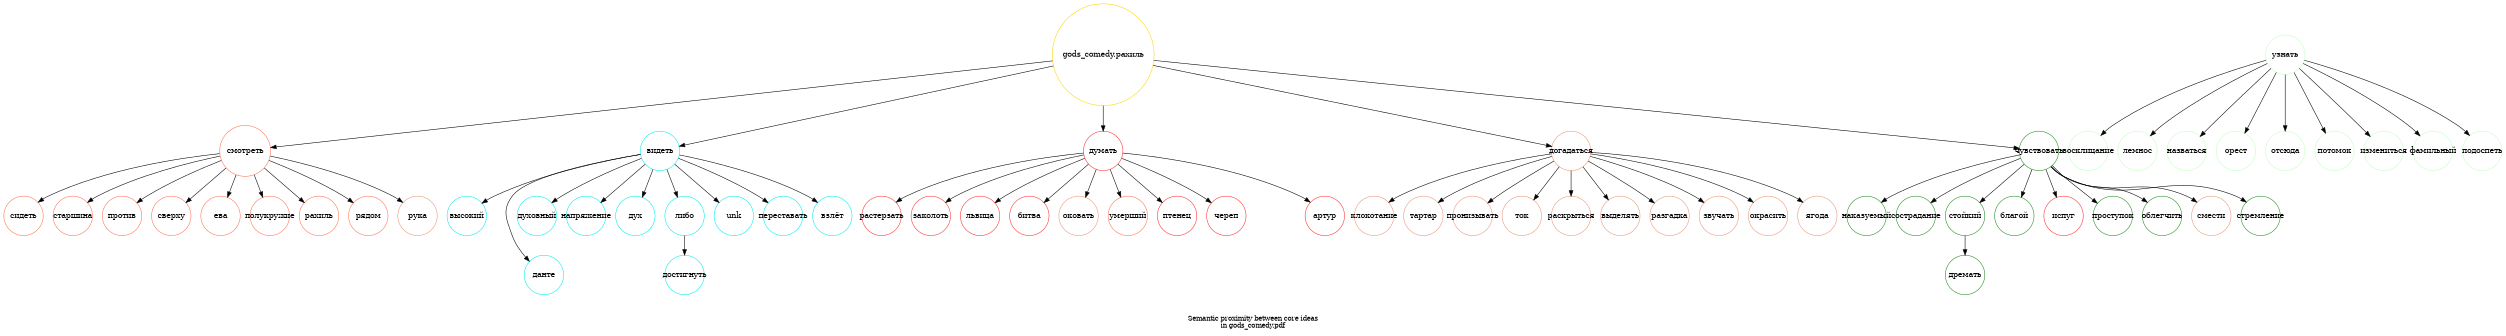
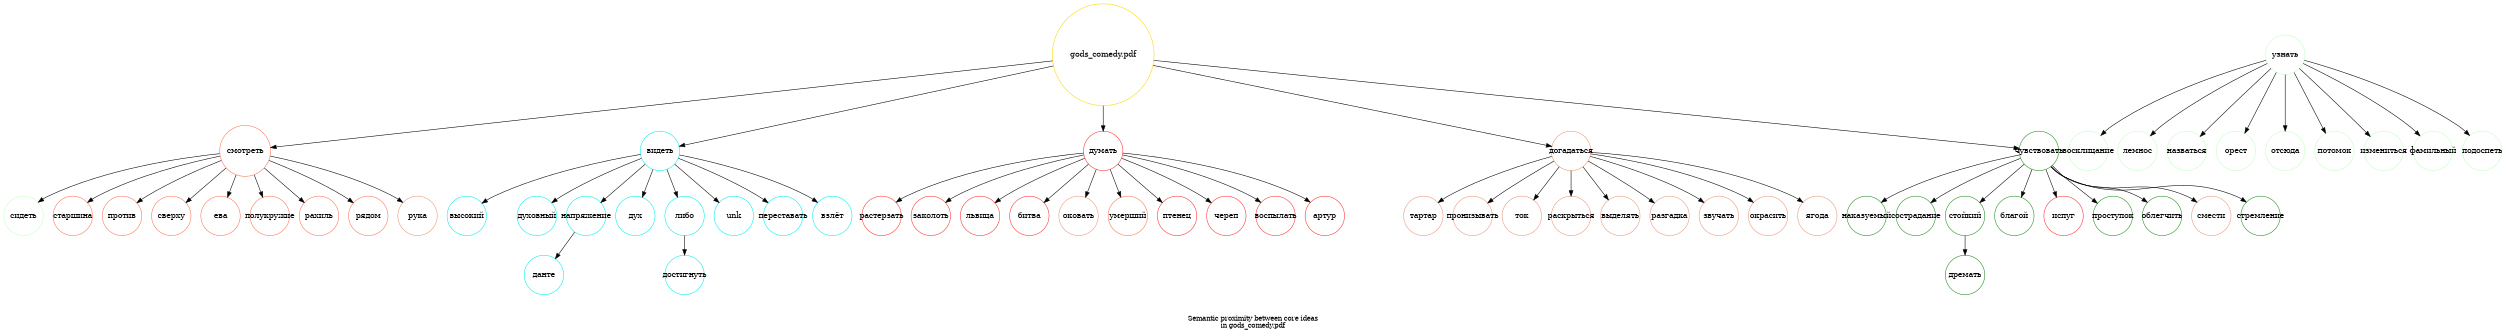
node "gods_comedy.рахиль": label "gods_comedy.рахиль" -> "gods_comedy.pdf"
edge "видеть" -> "данте": now "напряжение" -> "данте"
node "сидеть": color coral1 -> darkseagreen1
node "воспылать": added
node "клокотание": removed
